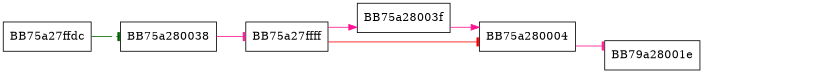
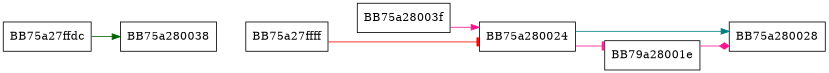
edge "BB75a27ffff" -> "BB75a28003f": removed
edge "BB75a27ffdc" -> "BB75a280038": arrowhead tee -> normal
edge "BB75a280038" -> "BB75a27ffff": removed
node "BB75a280004": label "BB75a280004" -> "BB75a280024"
node "BB75a280028": added
